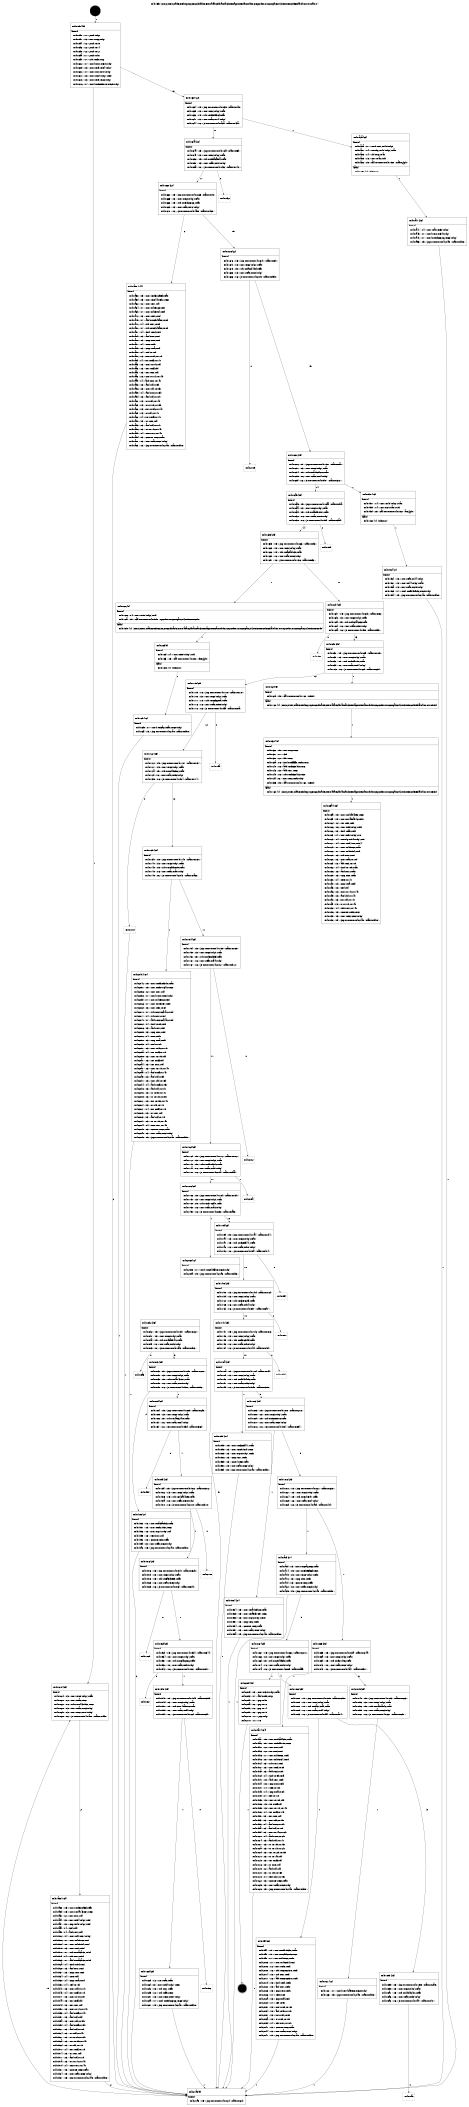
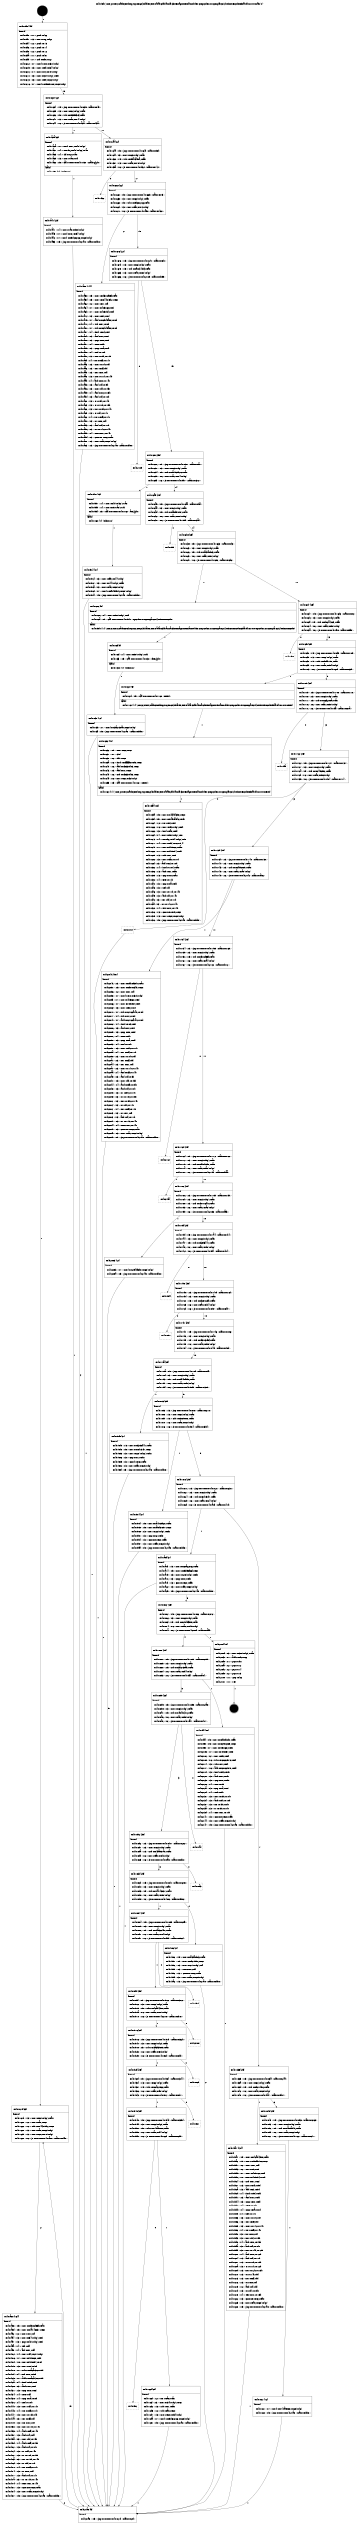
edge "0x4016f0 [25]" -> "0x401709 [25]": label " 12" -> " 5"
node "0x401d4d": removed
edge "0x401899 [25]" -> "0x4018b2 [25]": added, label "3"
